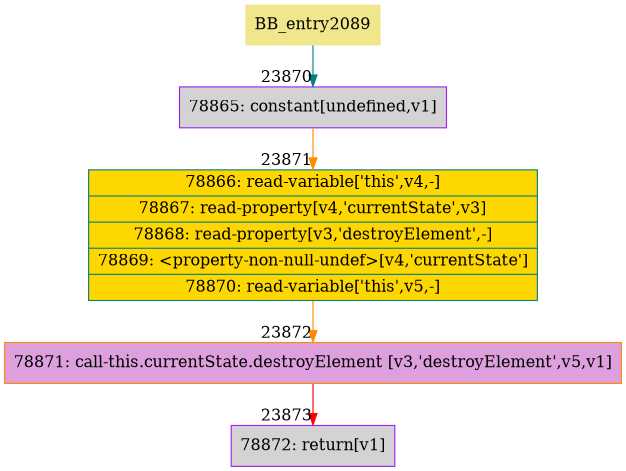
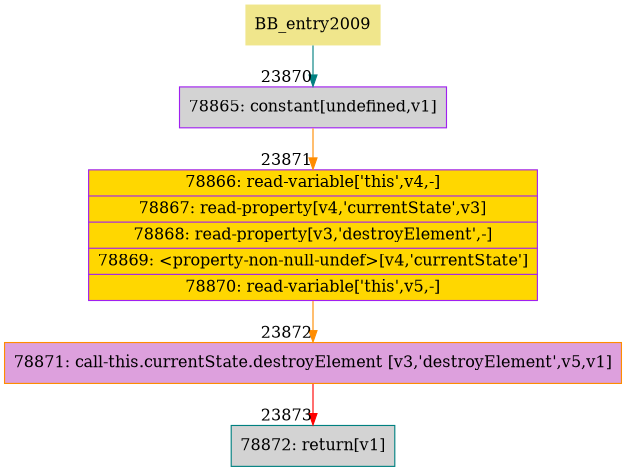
node "BB_entry2089": label "BB_entry2089" -> "BB_entry2009"
node "78866: read-variable['this',v4,-]": color teal -> purple
node "78872: return[v1]": color purple -> teal
